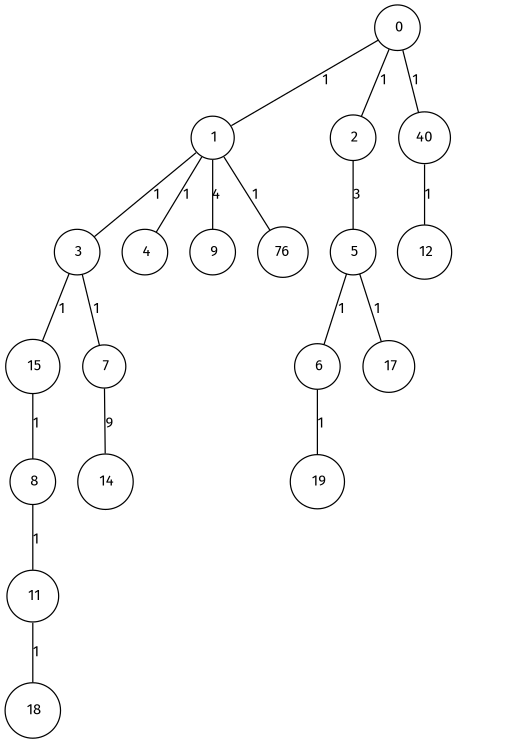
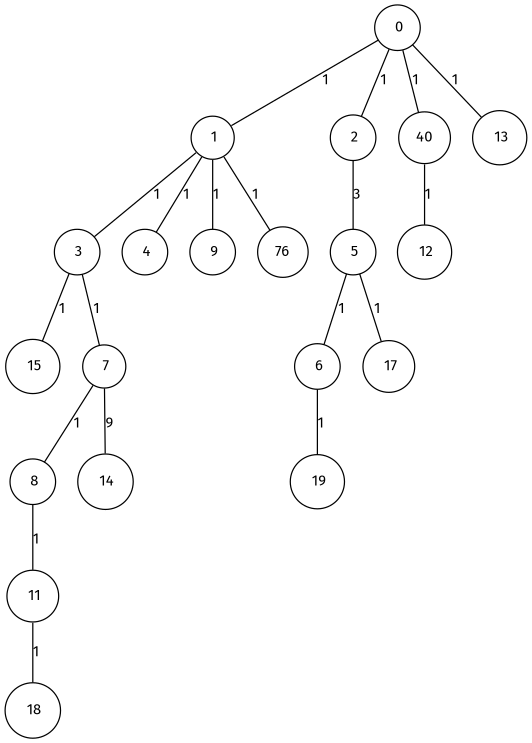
node "13": added
edge "1" -- "9": label "4" -> "1"
edge "15" -- "8": now "7" -- "8"
